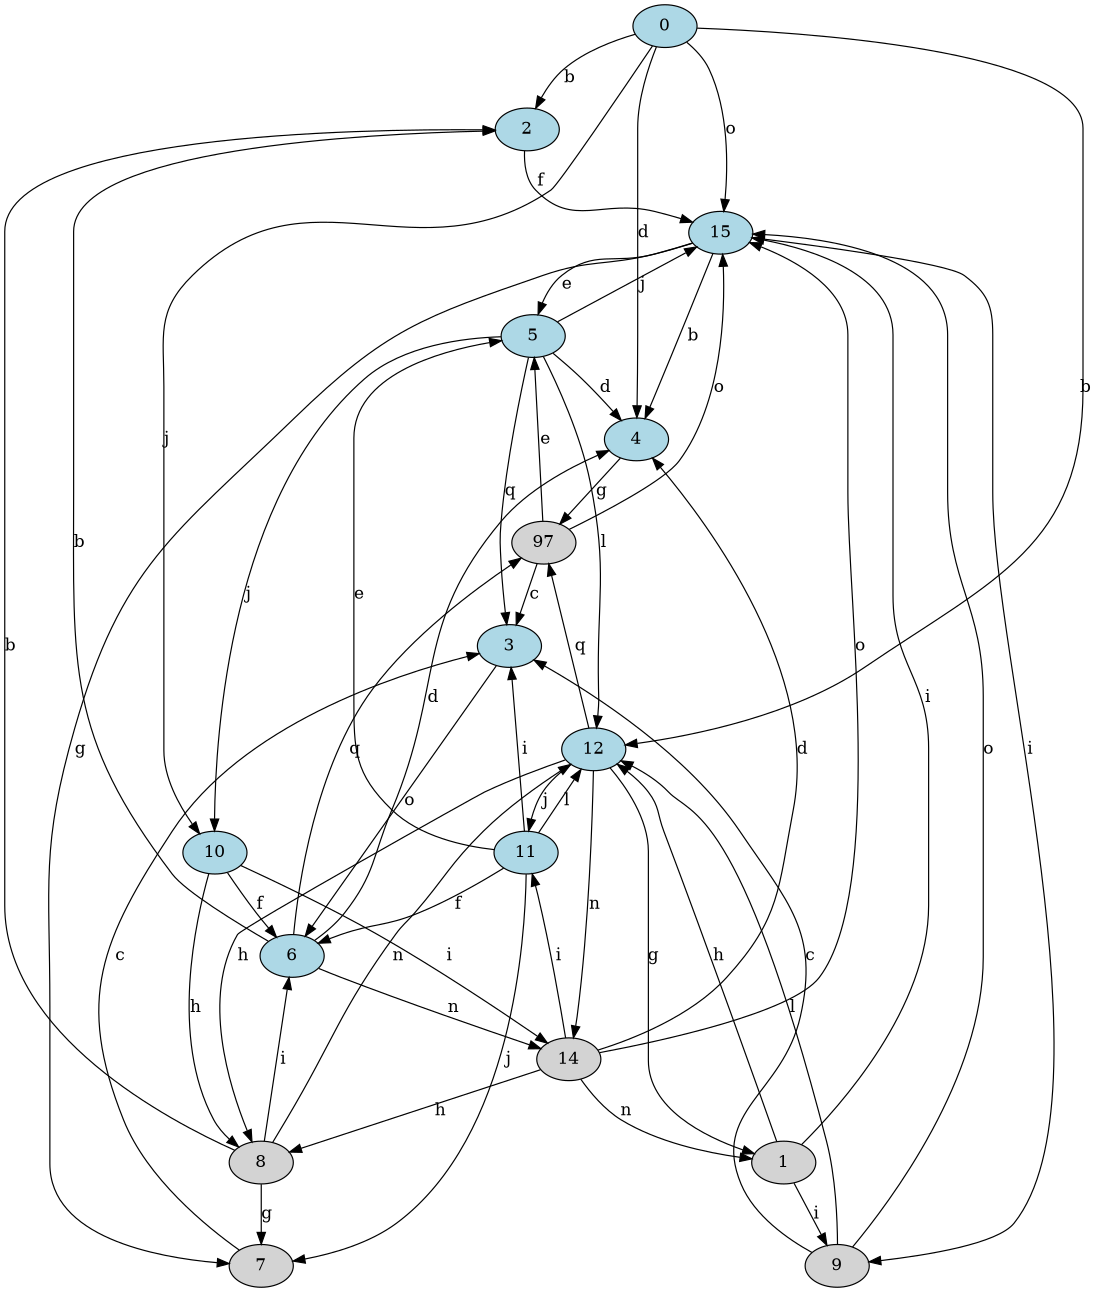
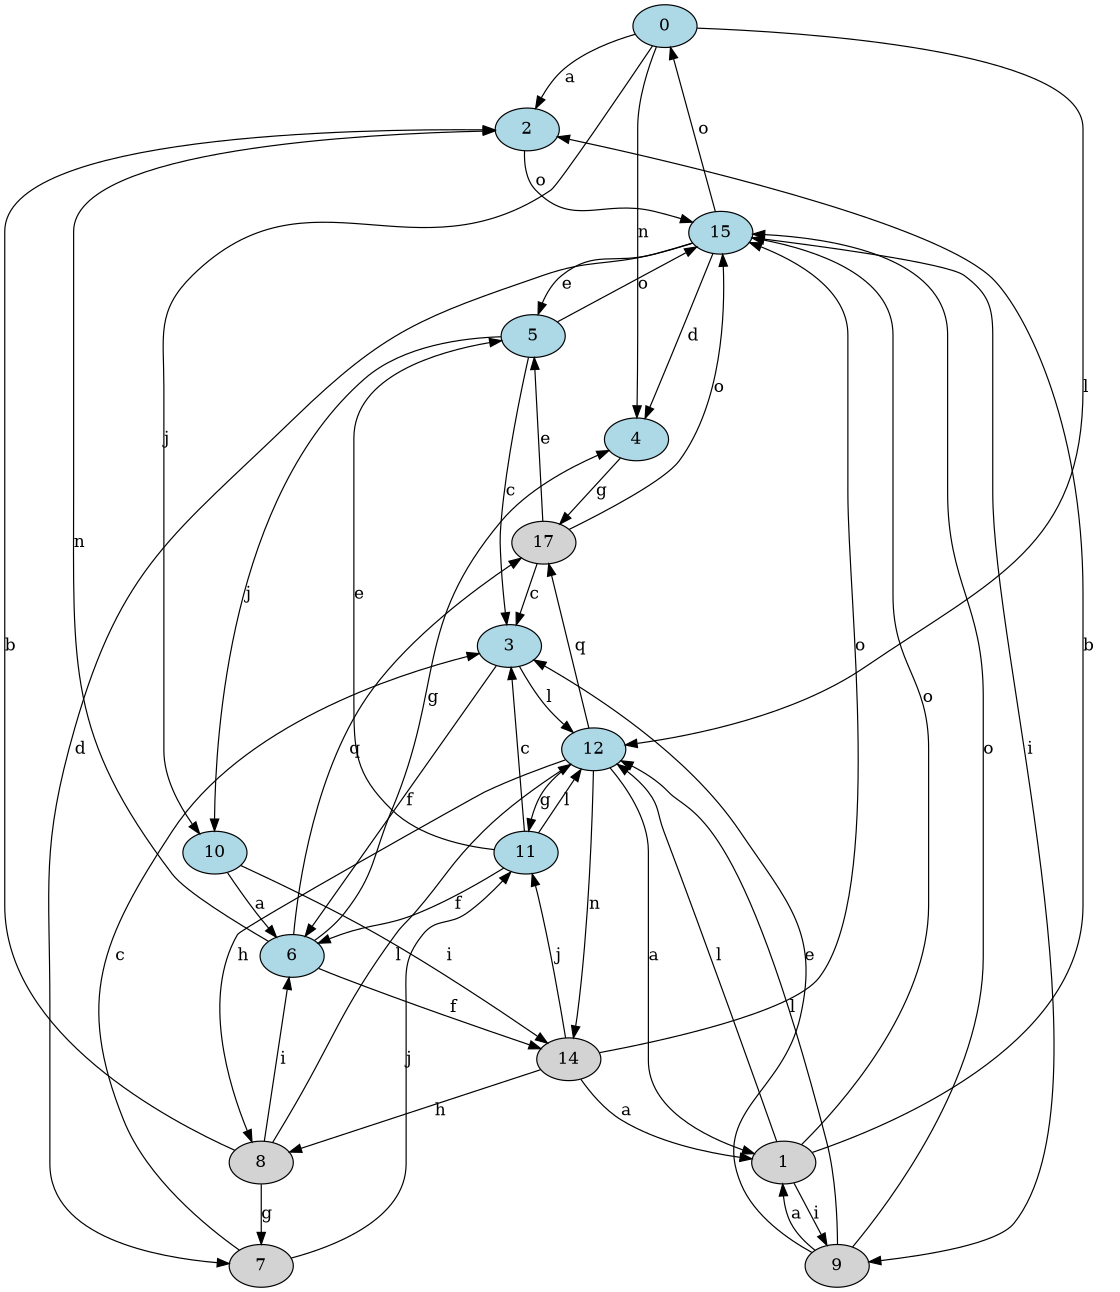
edge "0" -> "2": label "b" -> "a"
edge "0" -> "15": reversed
edge "2" -> "15": label "f" -> "o"
edge "0" -> "4": label "d" -> "n"
edge "5" -> "15": label "j" -> "o"
edge "15" -> "4": label "b" -> "d"
edge "5" -> "4": removed, label "d"
edge "0" -> "12": label "b" -> "l"
edge "5" -> "3": label "q" -> "c"
edge "5" -> "12": now "3" -> "12"
edge "6" -> "2": label "b" -> "n"
node "97": label "97" -> "17"
edge "1" -> "2": added, label "b"
edge "6" -> "4": label "d" -> "g"
edge "1" -> "15": label "i" -> "o"
edge "15" -> "7": label "g" -> "d"
edge "11" -> "3": label "i" -> "c"
edge "14" -> "4": removed, label "d"
edge "3" -> "6": label "o" -> "f"
edge "12" -> "11": label "j" -> "g"
edge "10" -> "6": label "f" -> "a"
edge "8" -> "12": label "n" -> "l"
edge "14" -> "11": label "i" -> "j"
edge "12" -> "1": label "g" -> "a"
edge "1" -> "12": label "h" -> "l"
edge "9" -> "3": label "c" -> "e"
edge "6" -> "14": label "n" -> "f"
edge "10" -> "8": removed, label "h"
edge "11" -> "7": reversed
edge "14" -> "1": label "n" -> "a"
edge "9" -> "1": added, label "a"
